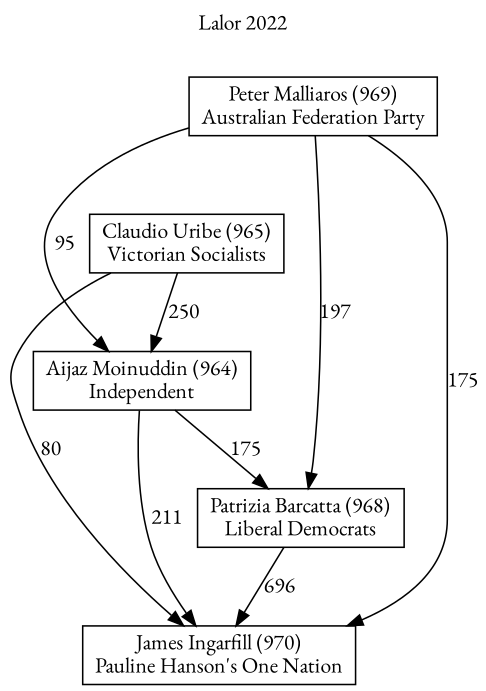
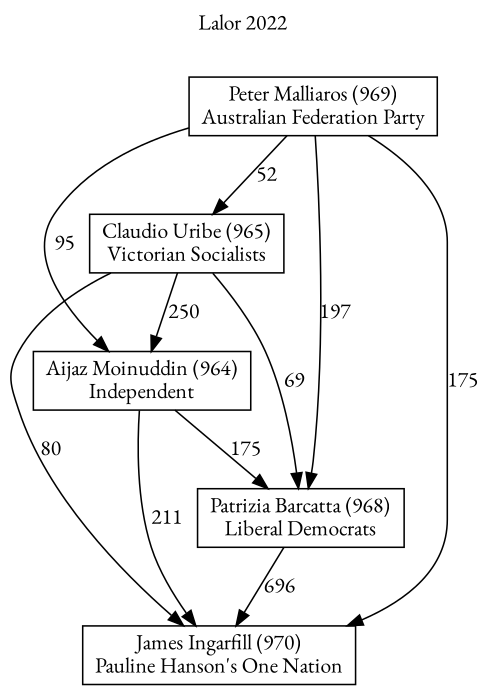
edge "Peter Malliaros (969) Australian Federation Party" -> "Claudio Uribe (965) Victorian Socialists": added, label "52"
edge "Claudio Uribe (965) Victorian Socialists" -> "Patrizia Barcatta (968) Liberal Democrats": added, label "69"
